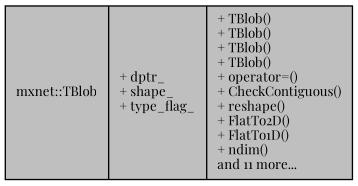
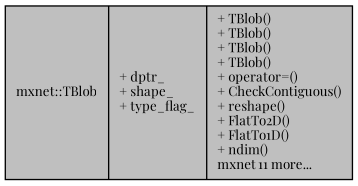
node "mxnet::TBlob": text "and 11 more..." -> "mxnet 11 more..."
